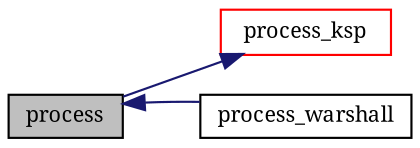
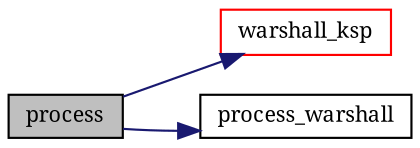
node "process_ksp": label "process_ksp" -> "warshall_ksp"
edge "process_warshall" -> "process": reversed
